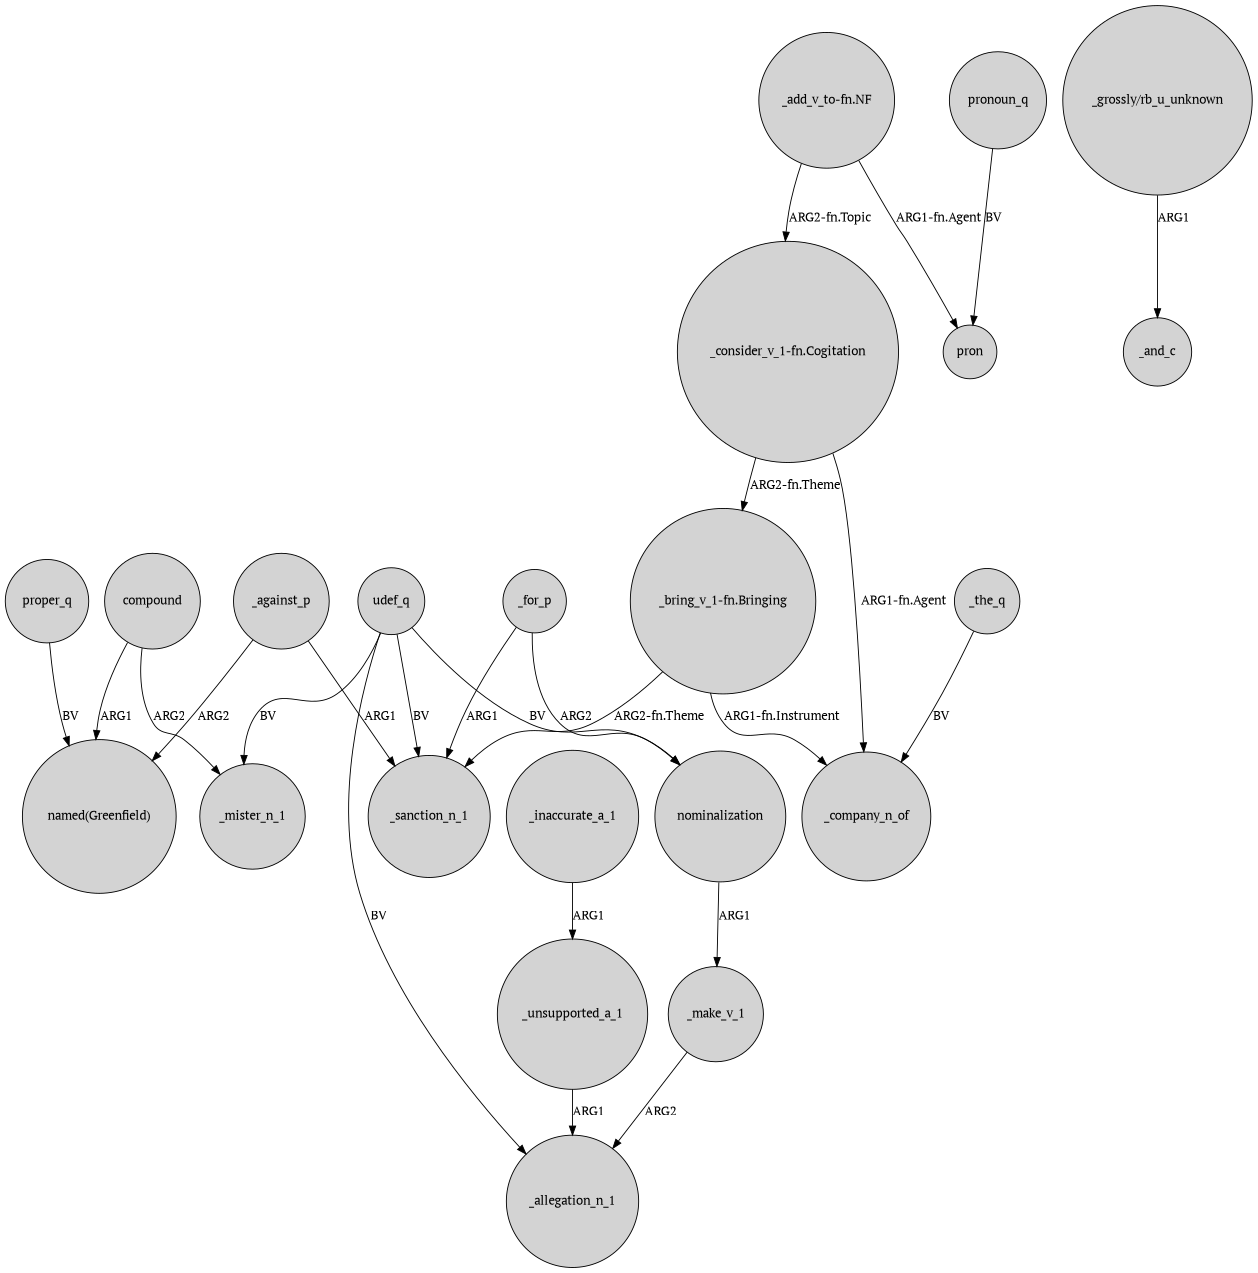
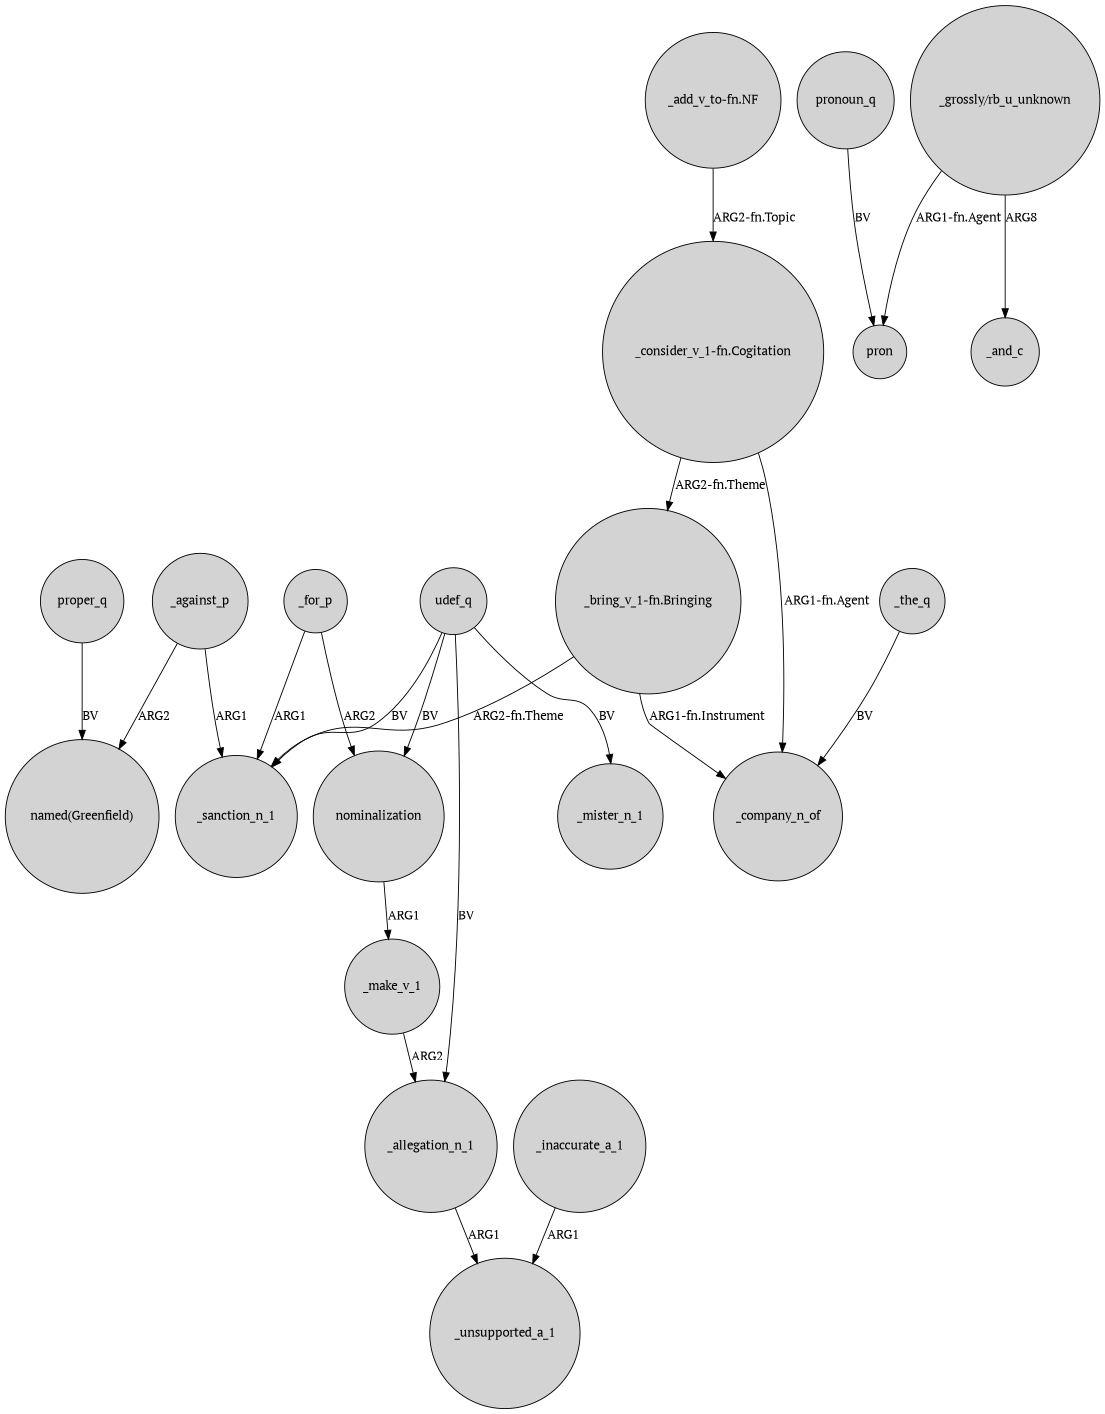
edge "_grossly/rb_u_unknown" -> "_and_c": label "ARG1" -> "ARG8"
edge "_add_v_to-fn.NF" -> "pron": now "_grossly/rb_u_unknown" -> "pron"
node "compound": removed
edge "_unsupported_a_1" -> "_allegation_n_1": reversed
